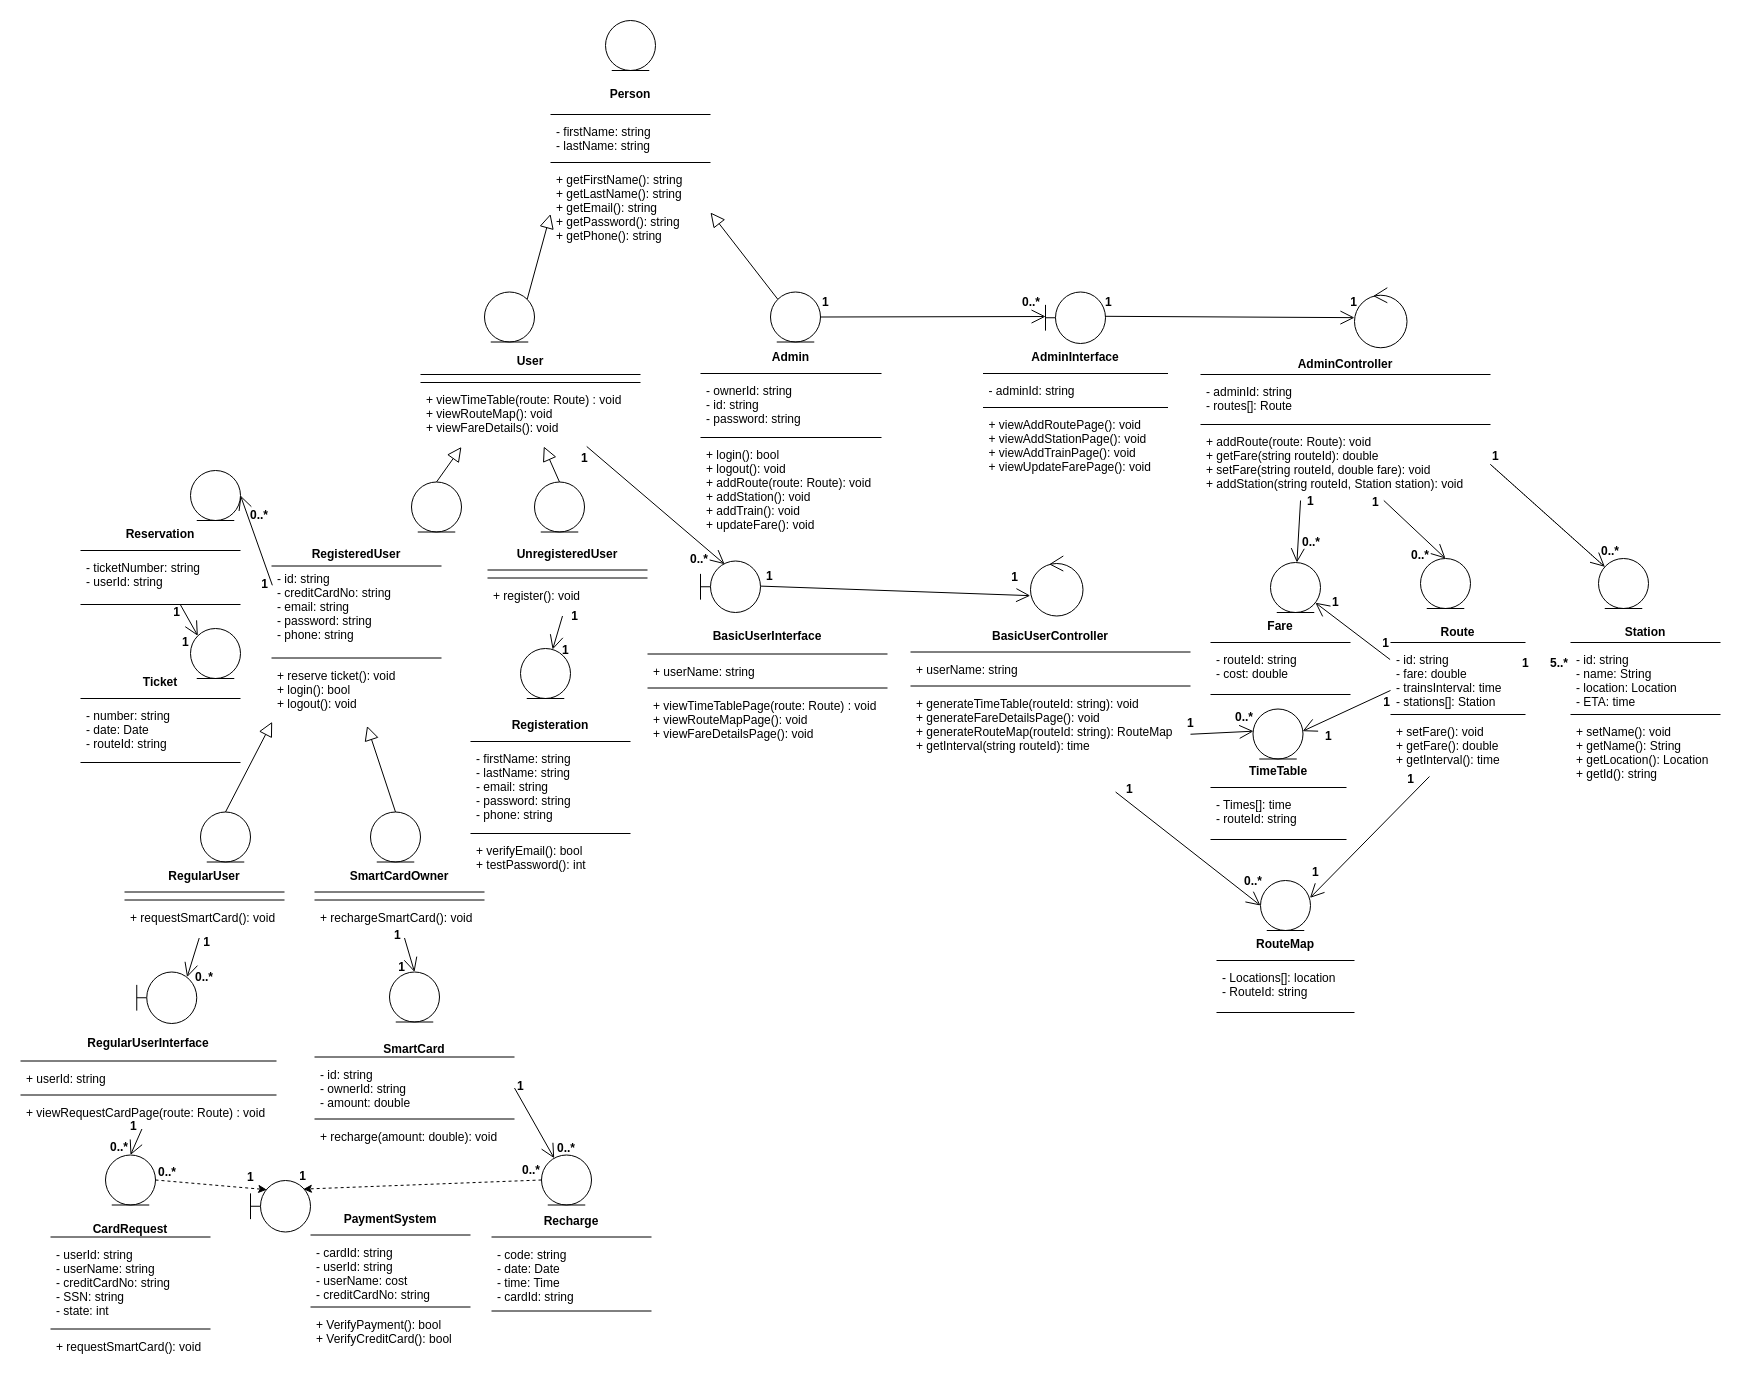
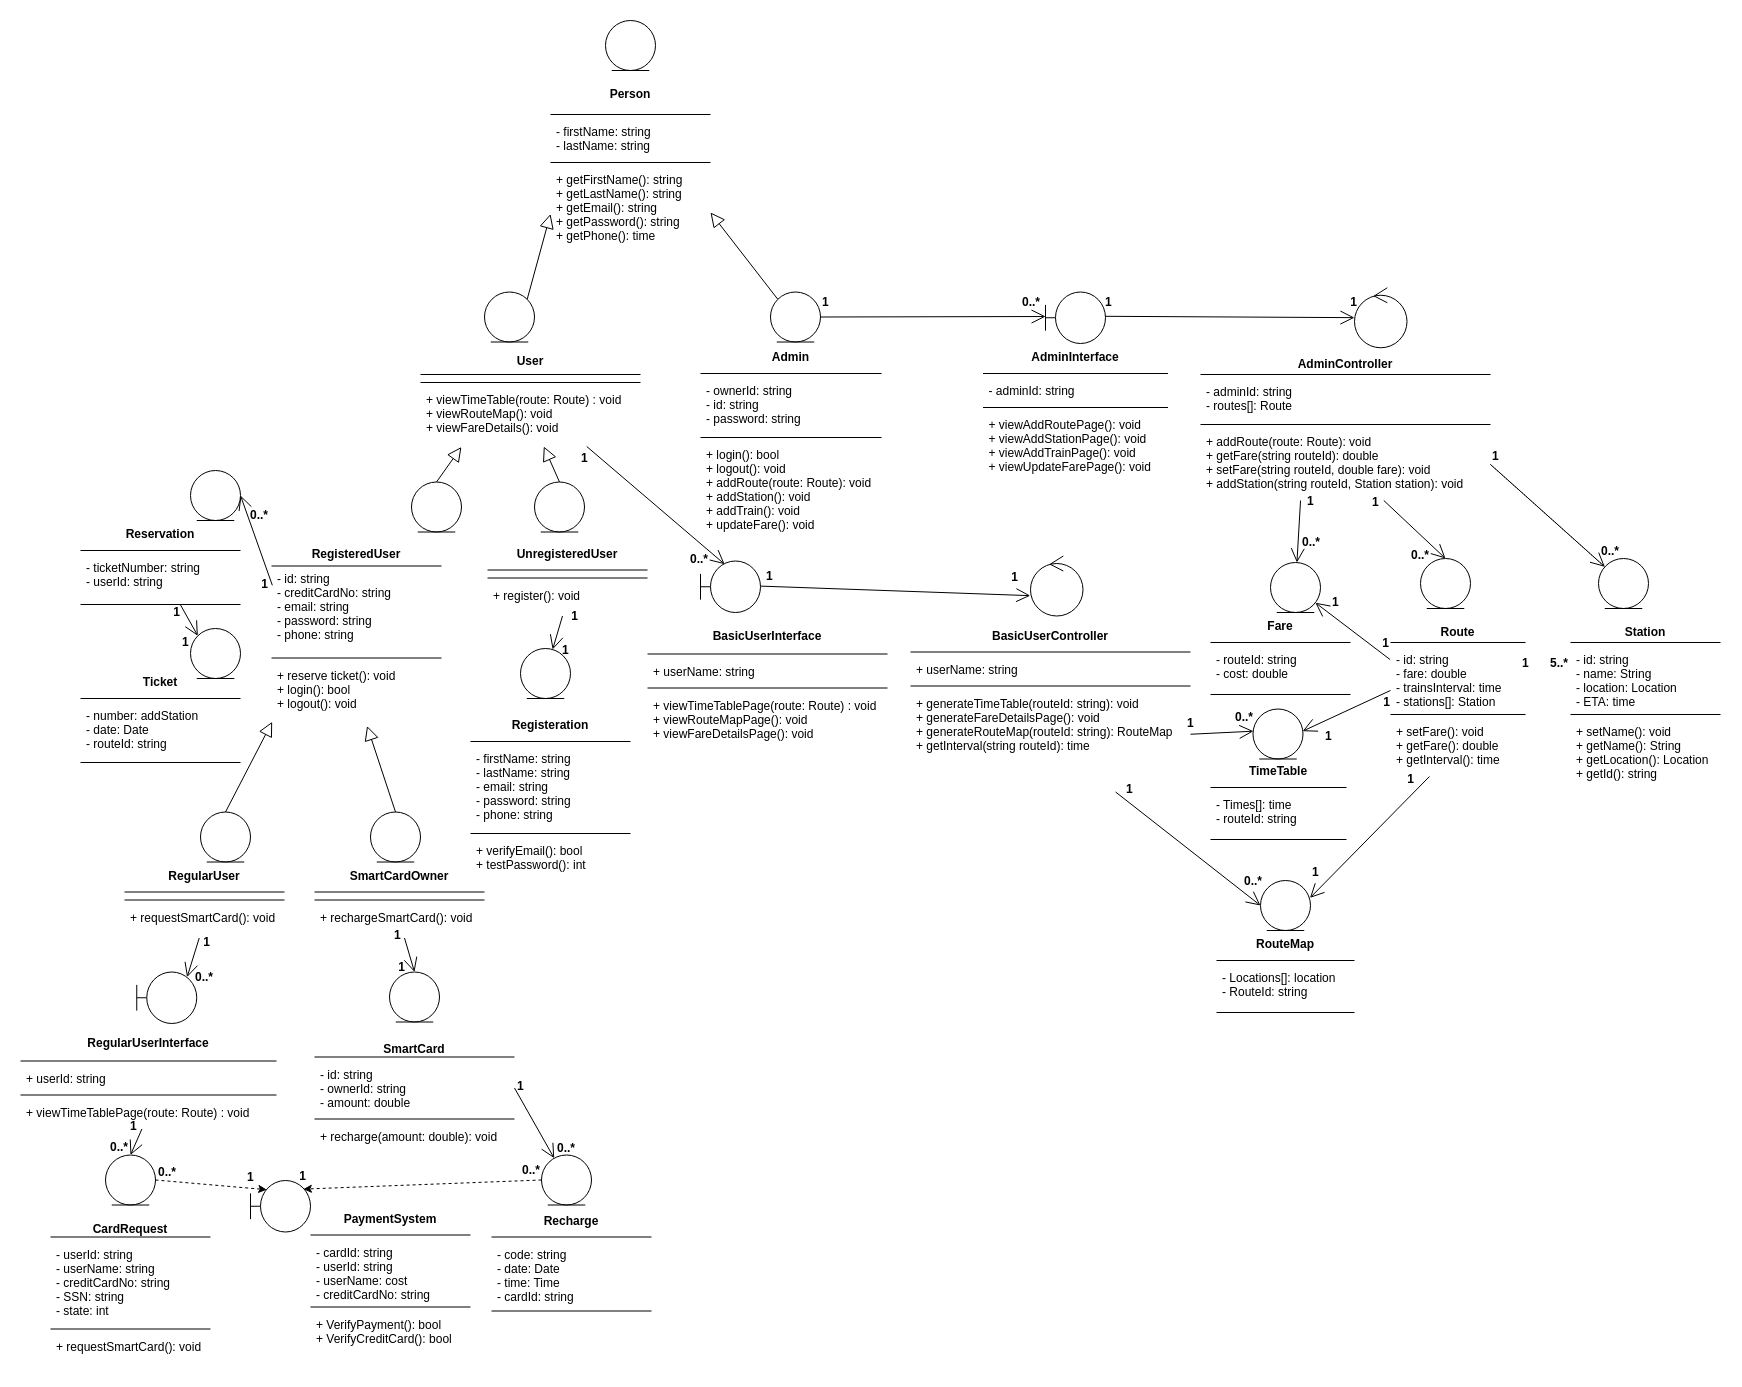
node "+ getFirstName(): string + getLastName(): string + getEmail(): string + getPassword(): string + getPhone(): string": label "+ getFirstName(): string + getLastName(): string + getEmail(): string + getPassword(): string + getPhone(): string" -> "+ getFirstName(): string + getLastName(): string + getEmail(): string + getPassword(): string + getPhone(): time"
node "- number: string - date: Date - routeId: string": label "- number: string - date: Date - routeId: string" -> "- number: addStation - date: Date - routeId: string"
node "+ viewRequestCardPage(route: Route) : void": label "+ viewRequestCardPage(route: Route) : void" -> "+ viewTimeTablePage(route: Route) : void"
